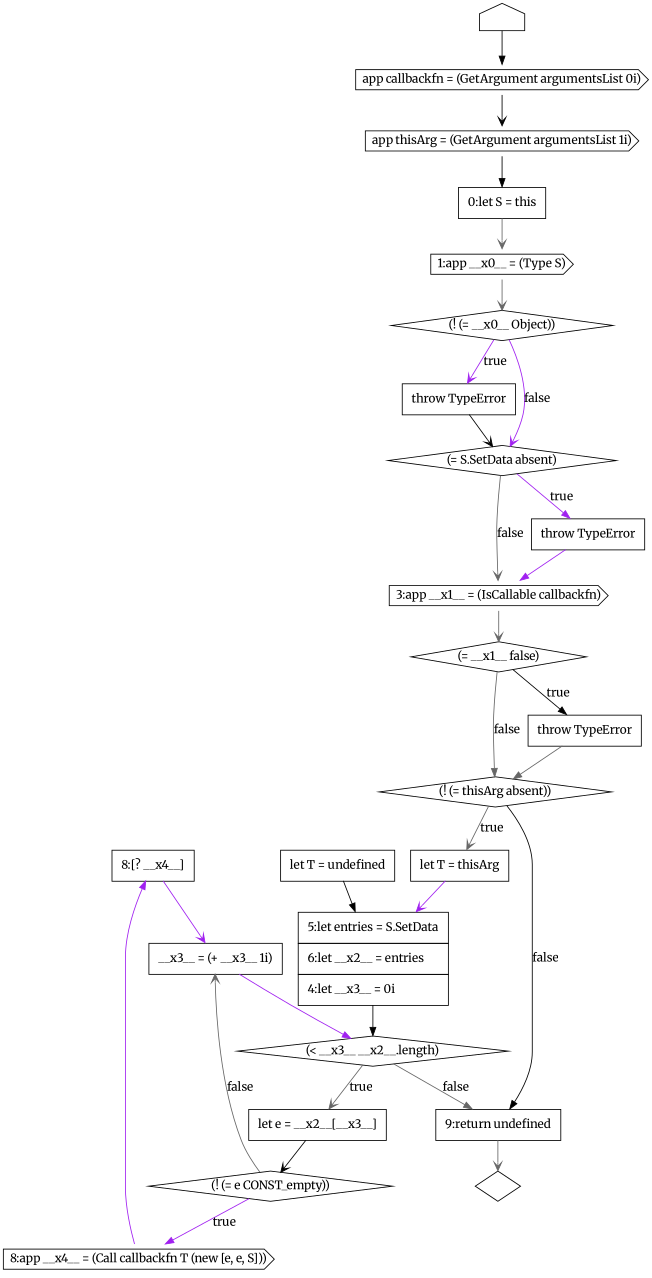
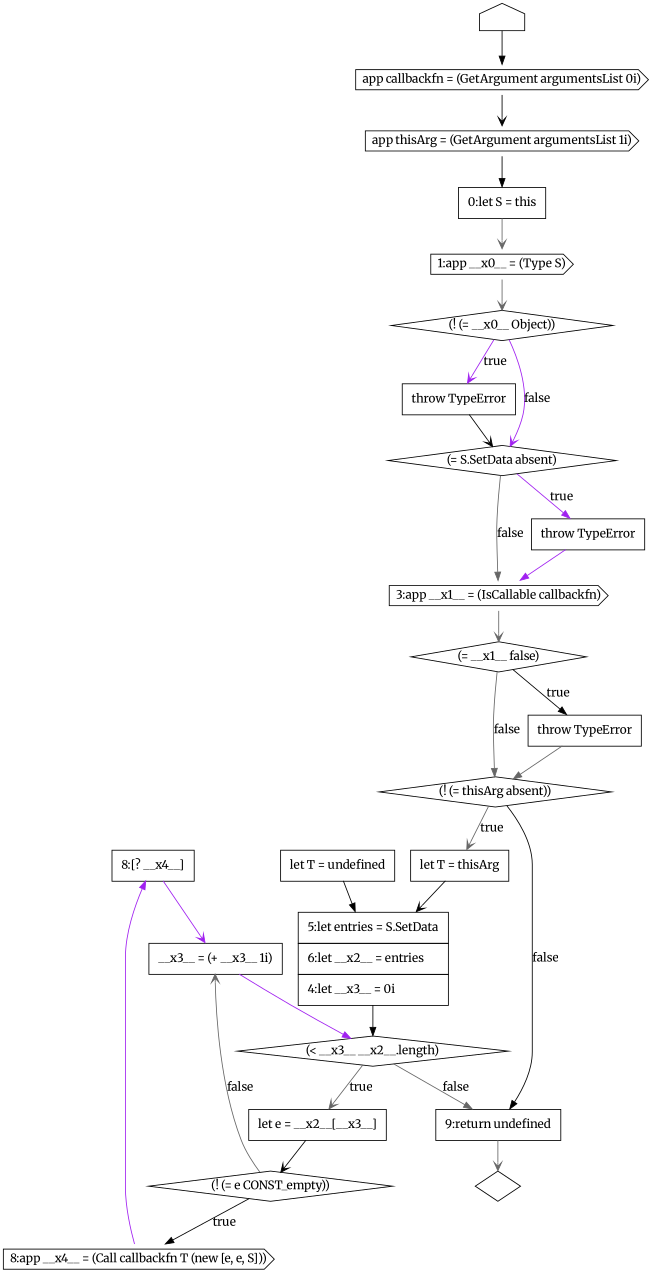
edge "(= S.SetData absent)" -> "3:app __x1__ = (IsCallable callbackfn)": arrowhead vee -> normal
edge "let T = thisArg" -> "5:let entries = S.SetData": color purple -> black
edge "(! (= e CONST_empty))" -> "8:app __x4__ = (Call callbackfn T (new [e, e, S]))": color purple -> black
